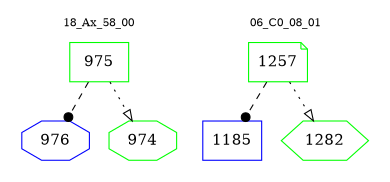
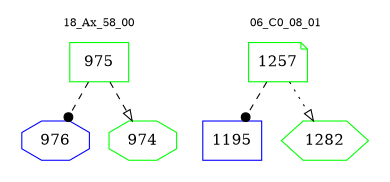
edge "975" -> "974": style dotted -> dashed
node "1185": label "1185" -> "1195"
